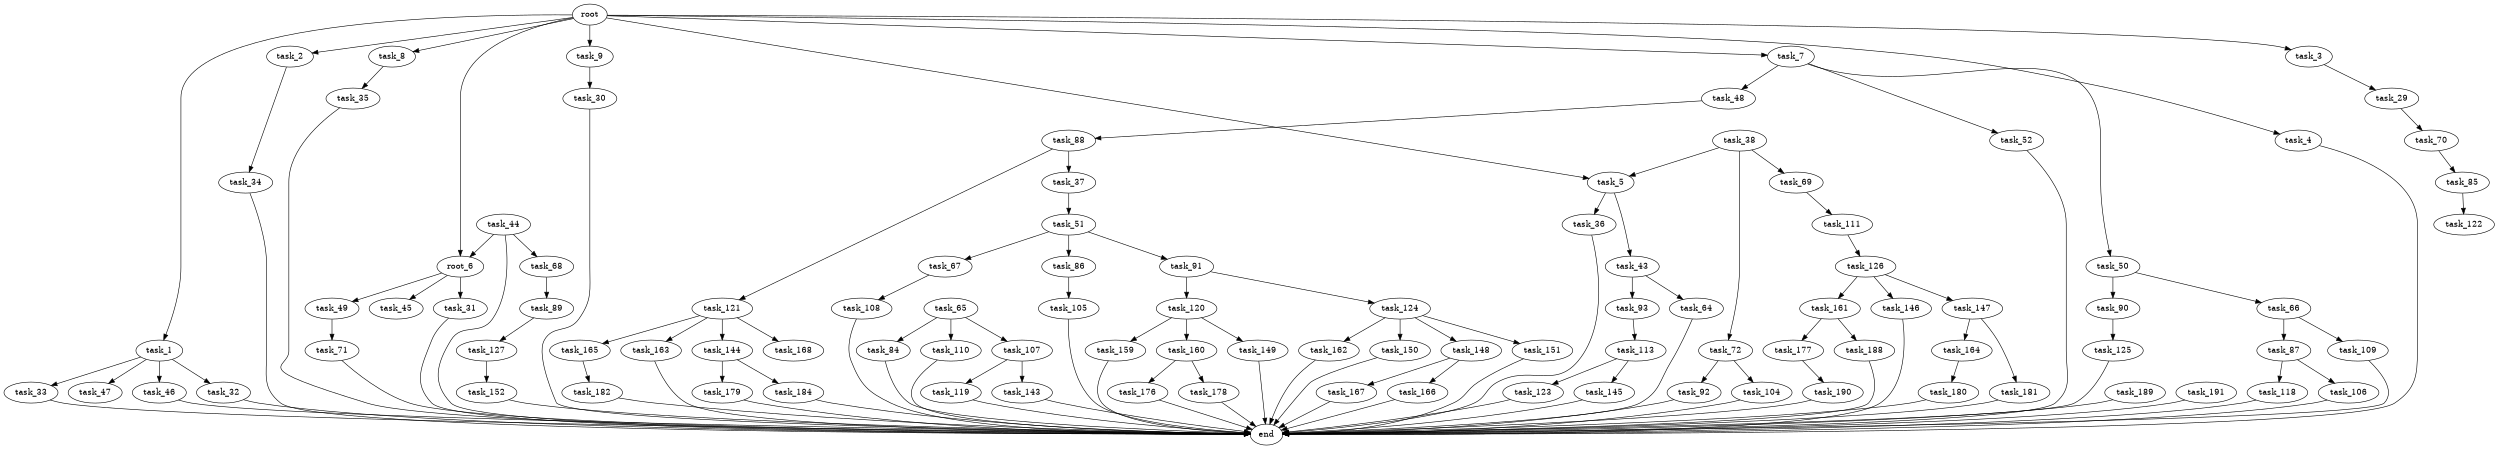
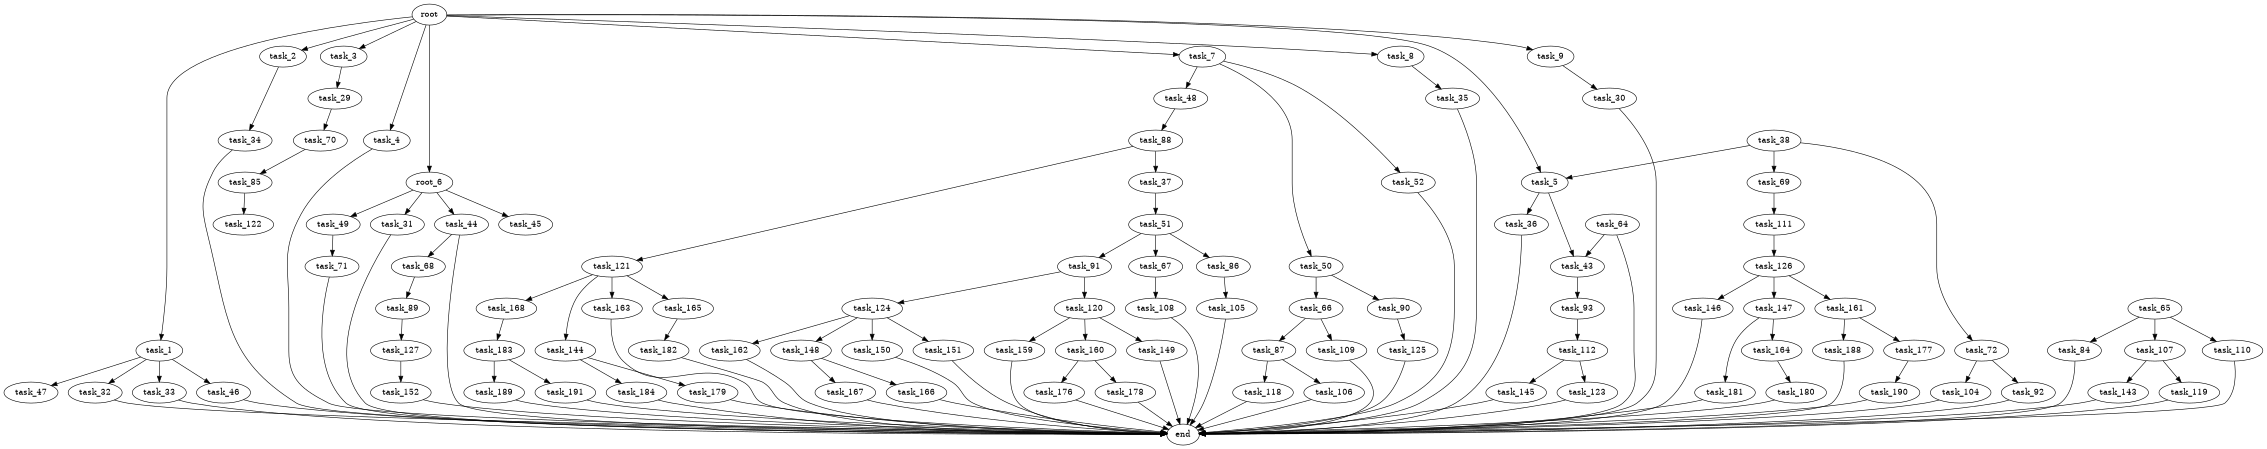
edge "task_44" -> "root_6": reversed
edge "task_43" -> "task_64": reversed
node "task_183": added
node "task_113": label "task_113" -> "task_112"
